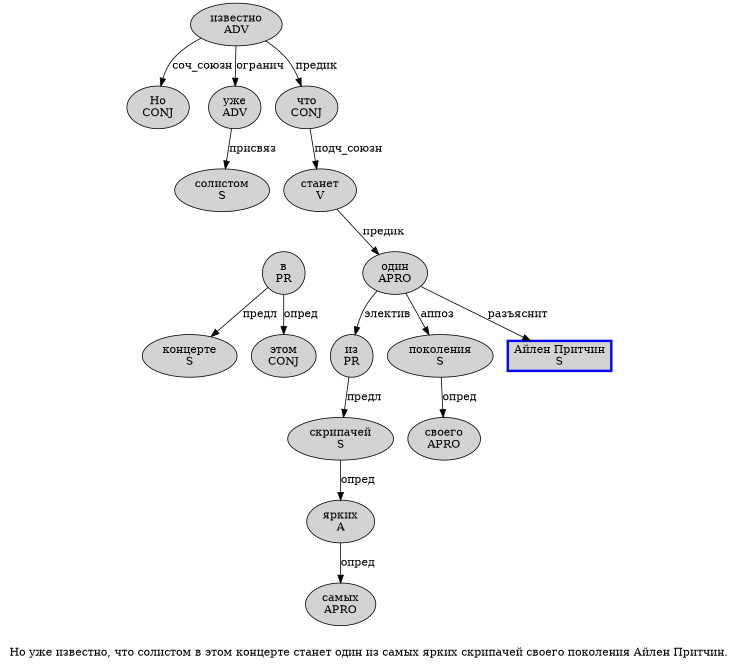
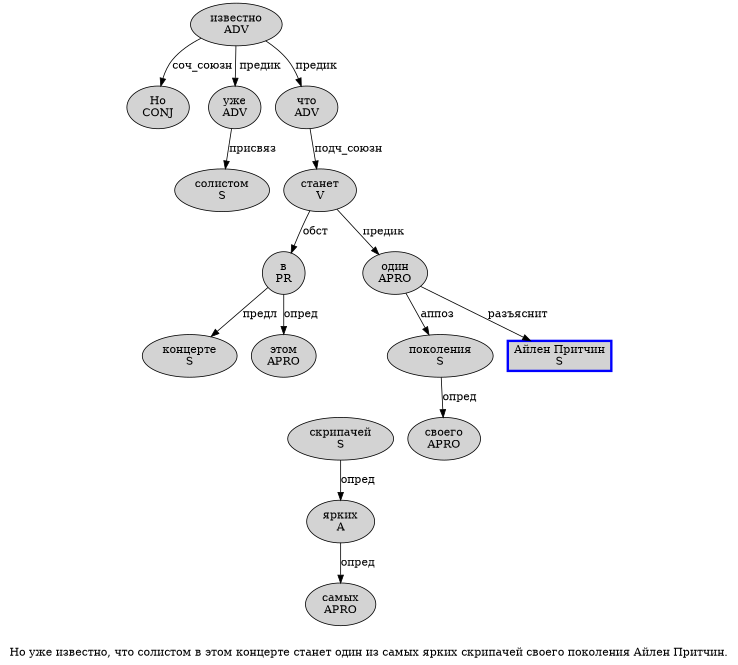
edge "известно ADV" -> "уже ADV": label "огранич" -> "предик"
node "что CONJ": label "что CONJ" -> "что ADV"
edge "станет V" -> "в PR": added, label "обст"
node "этом CONJ": label "этом CONJ" -> "этом APRO"
node "из PR": removed
